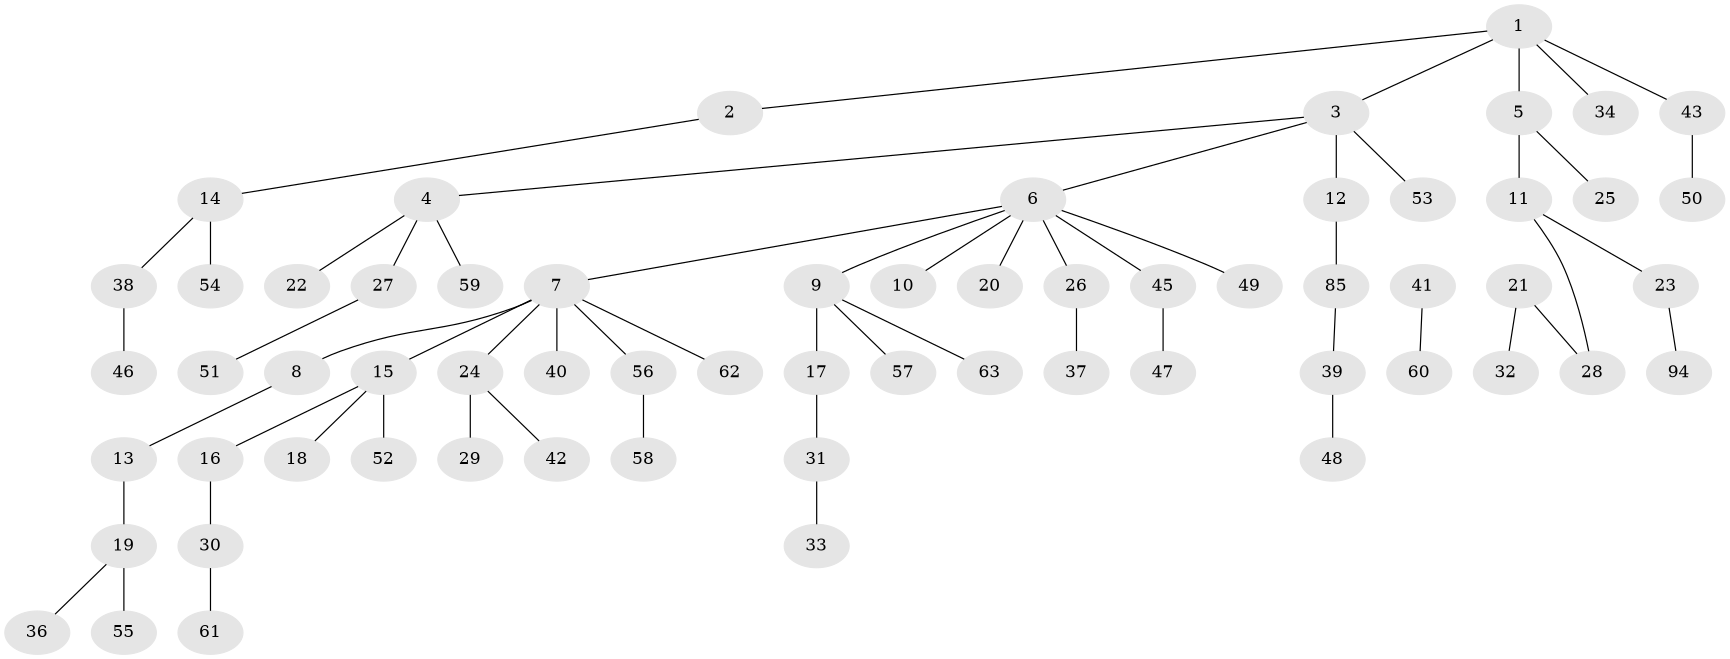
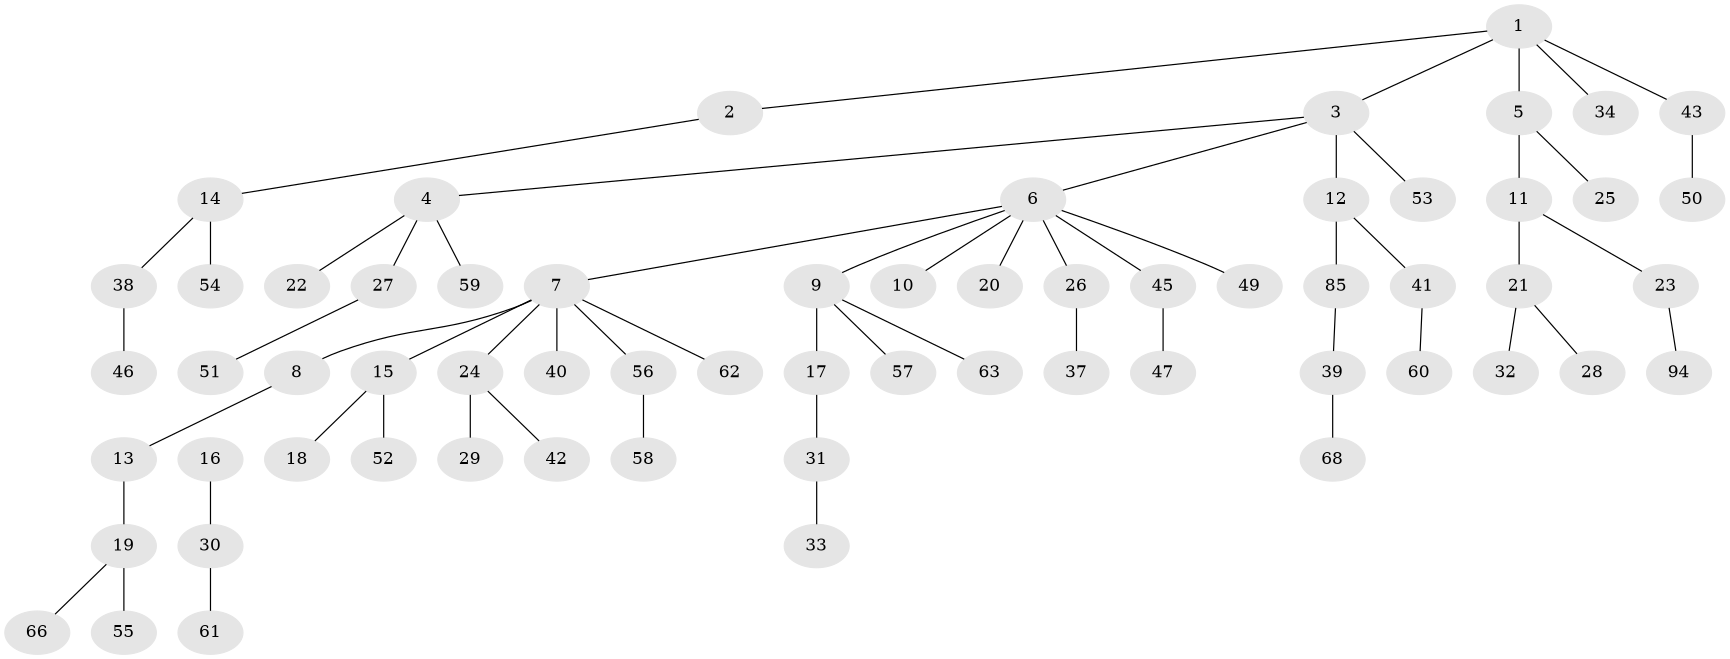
edge "12" -- "41": added
edge "11" -- "28": now "11" -- "21"
edge "15" -- "16": removed
node "48": label "48" -> "68"
node "36": label "36" -> "66"
